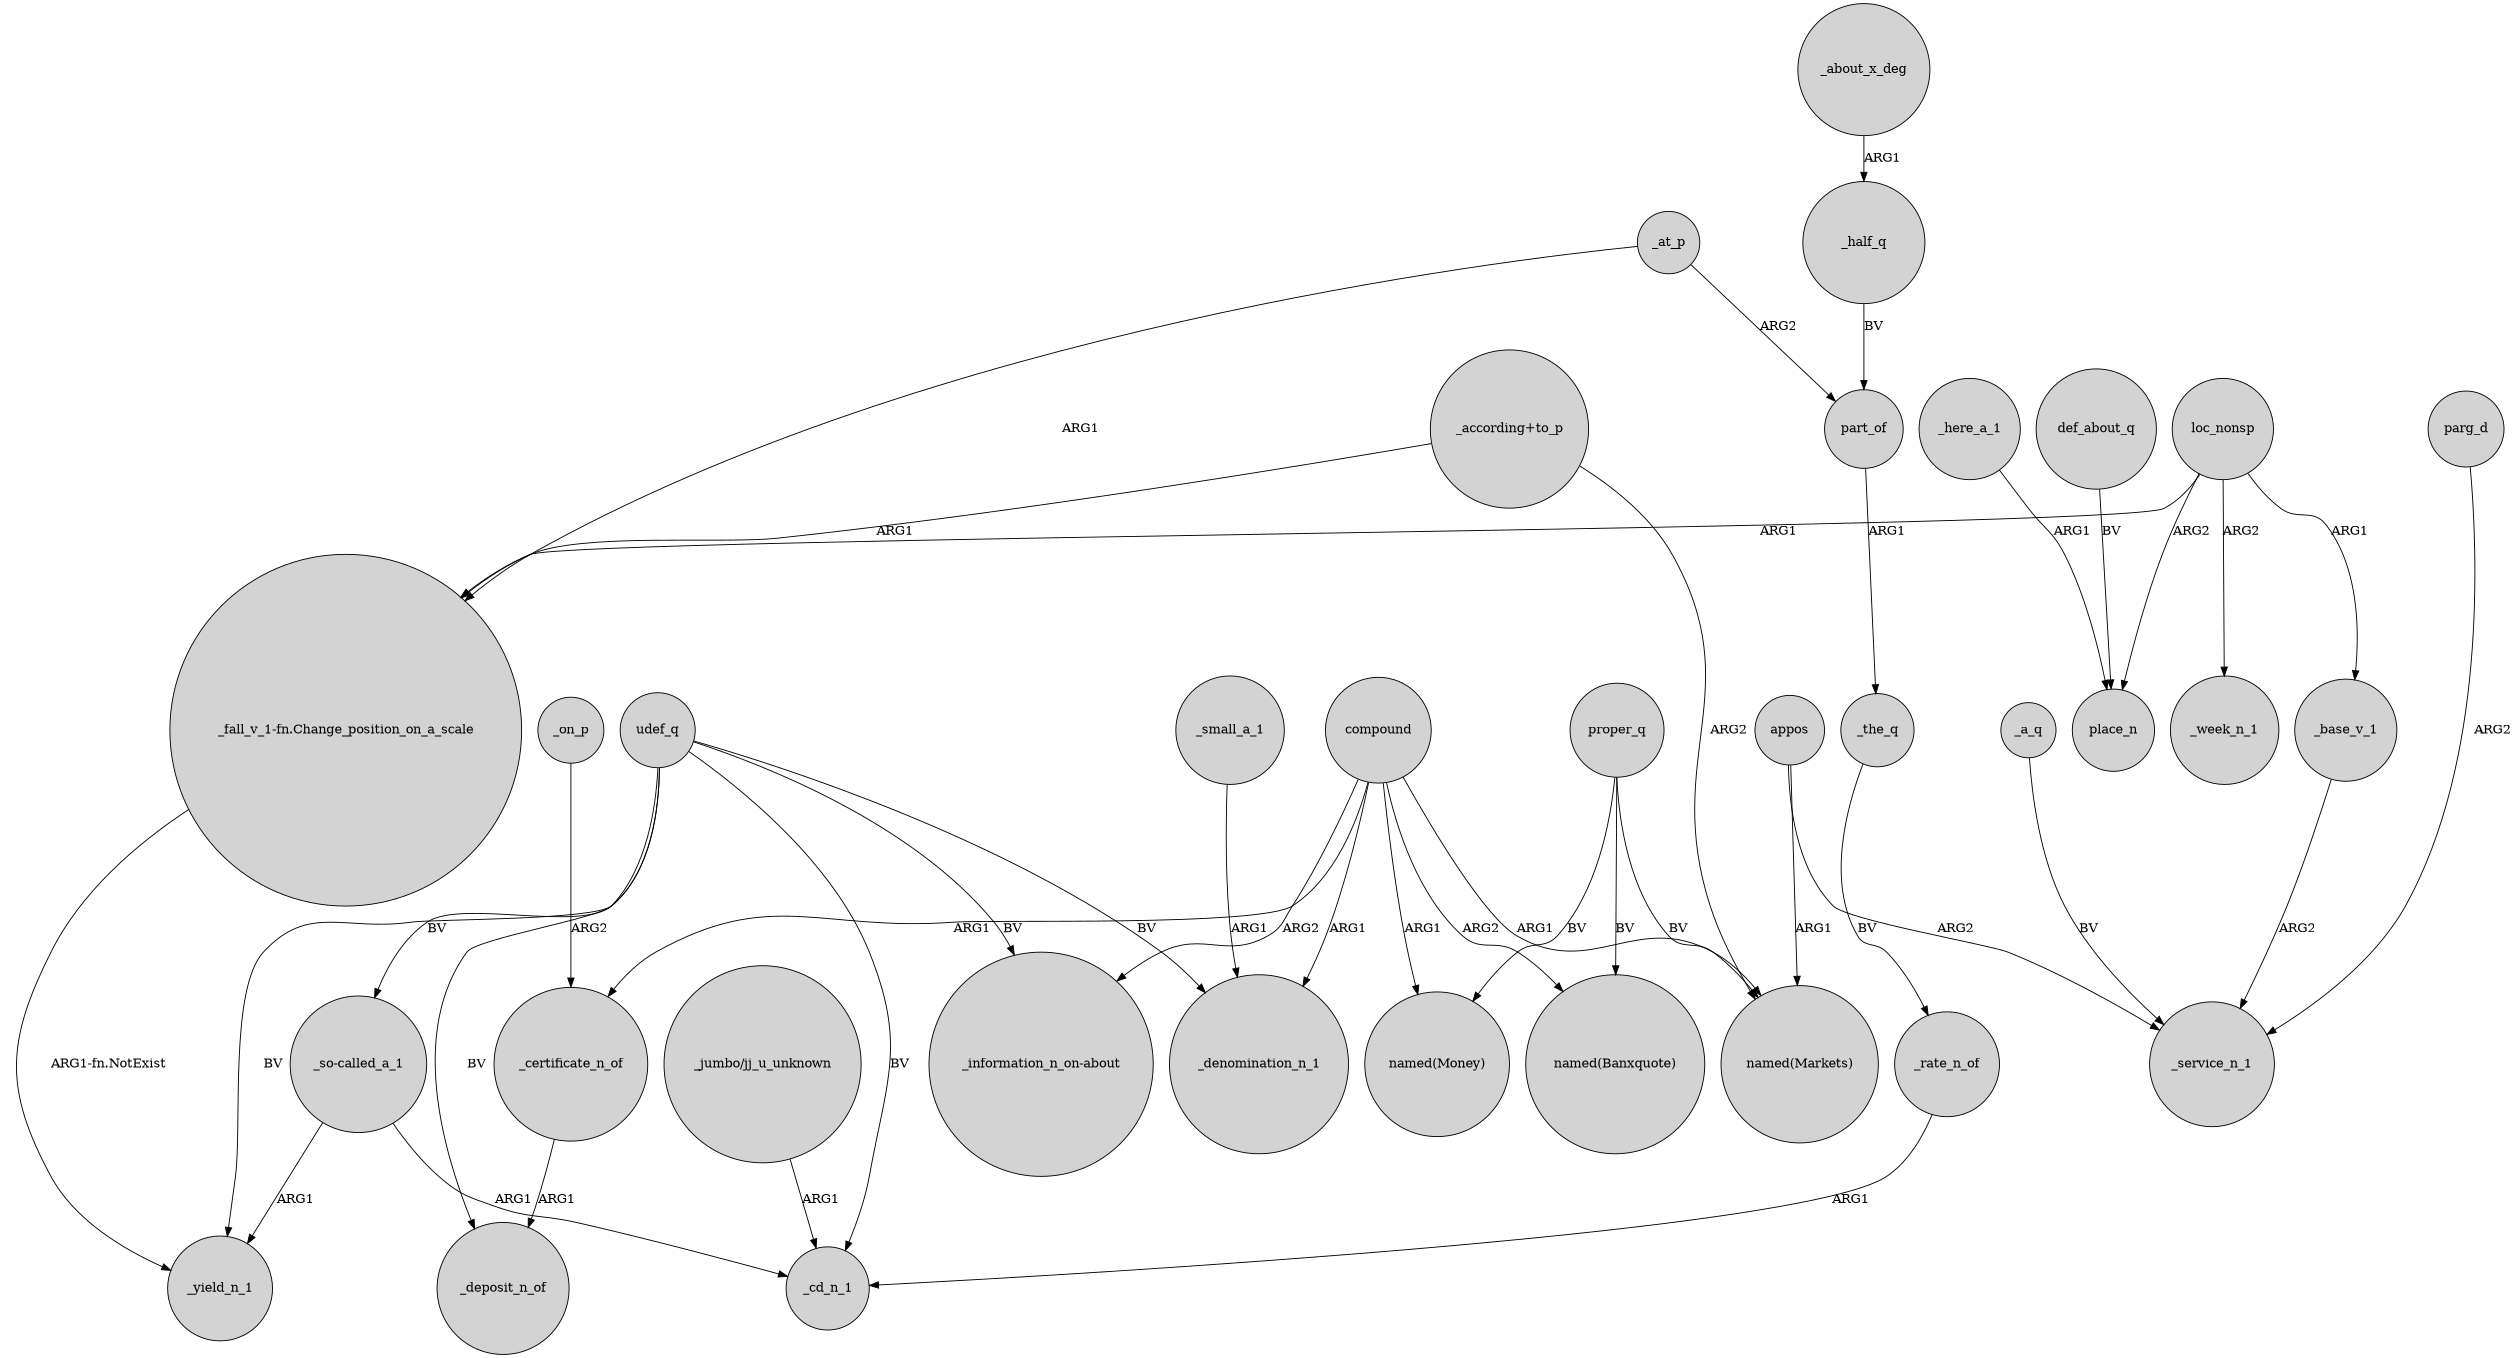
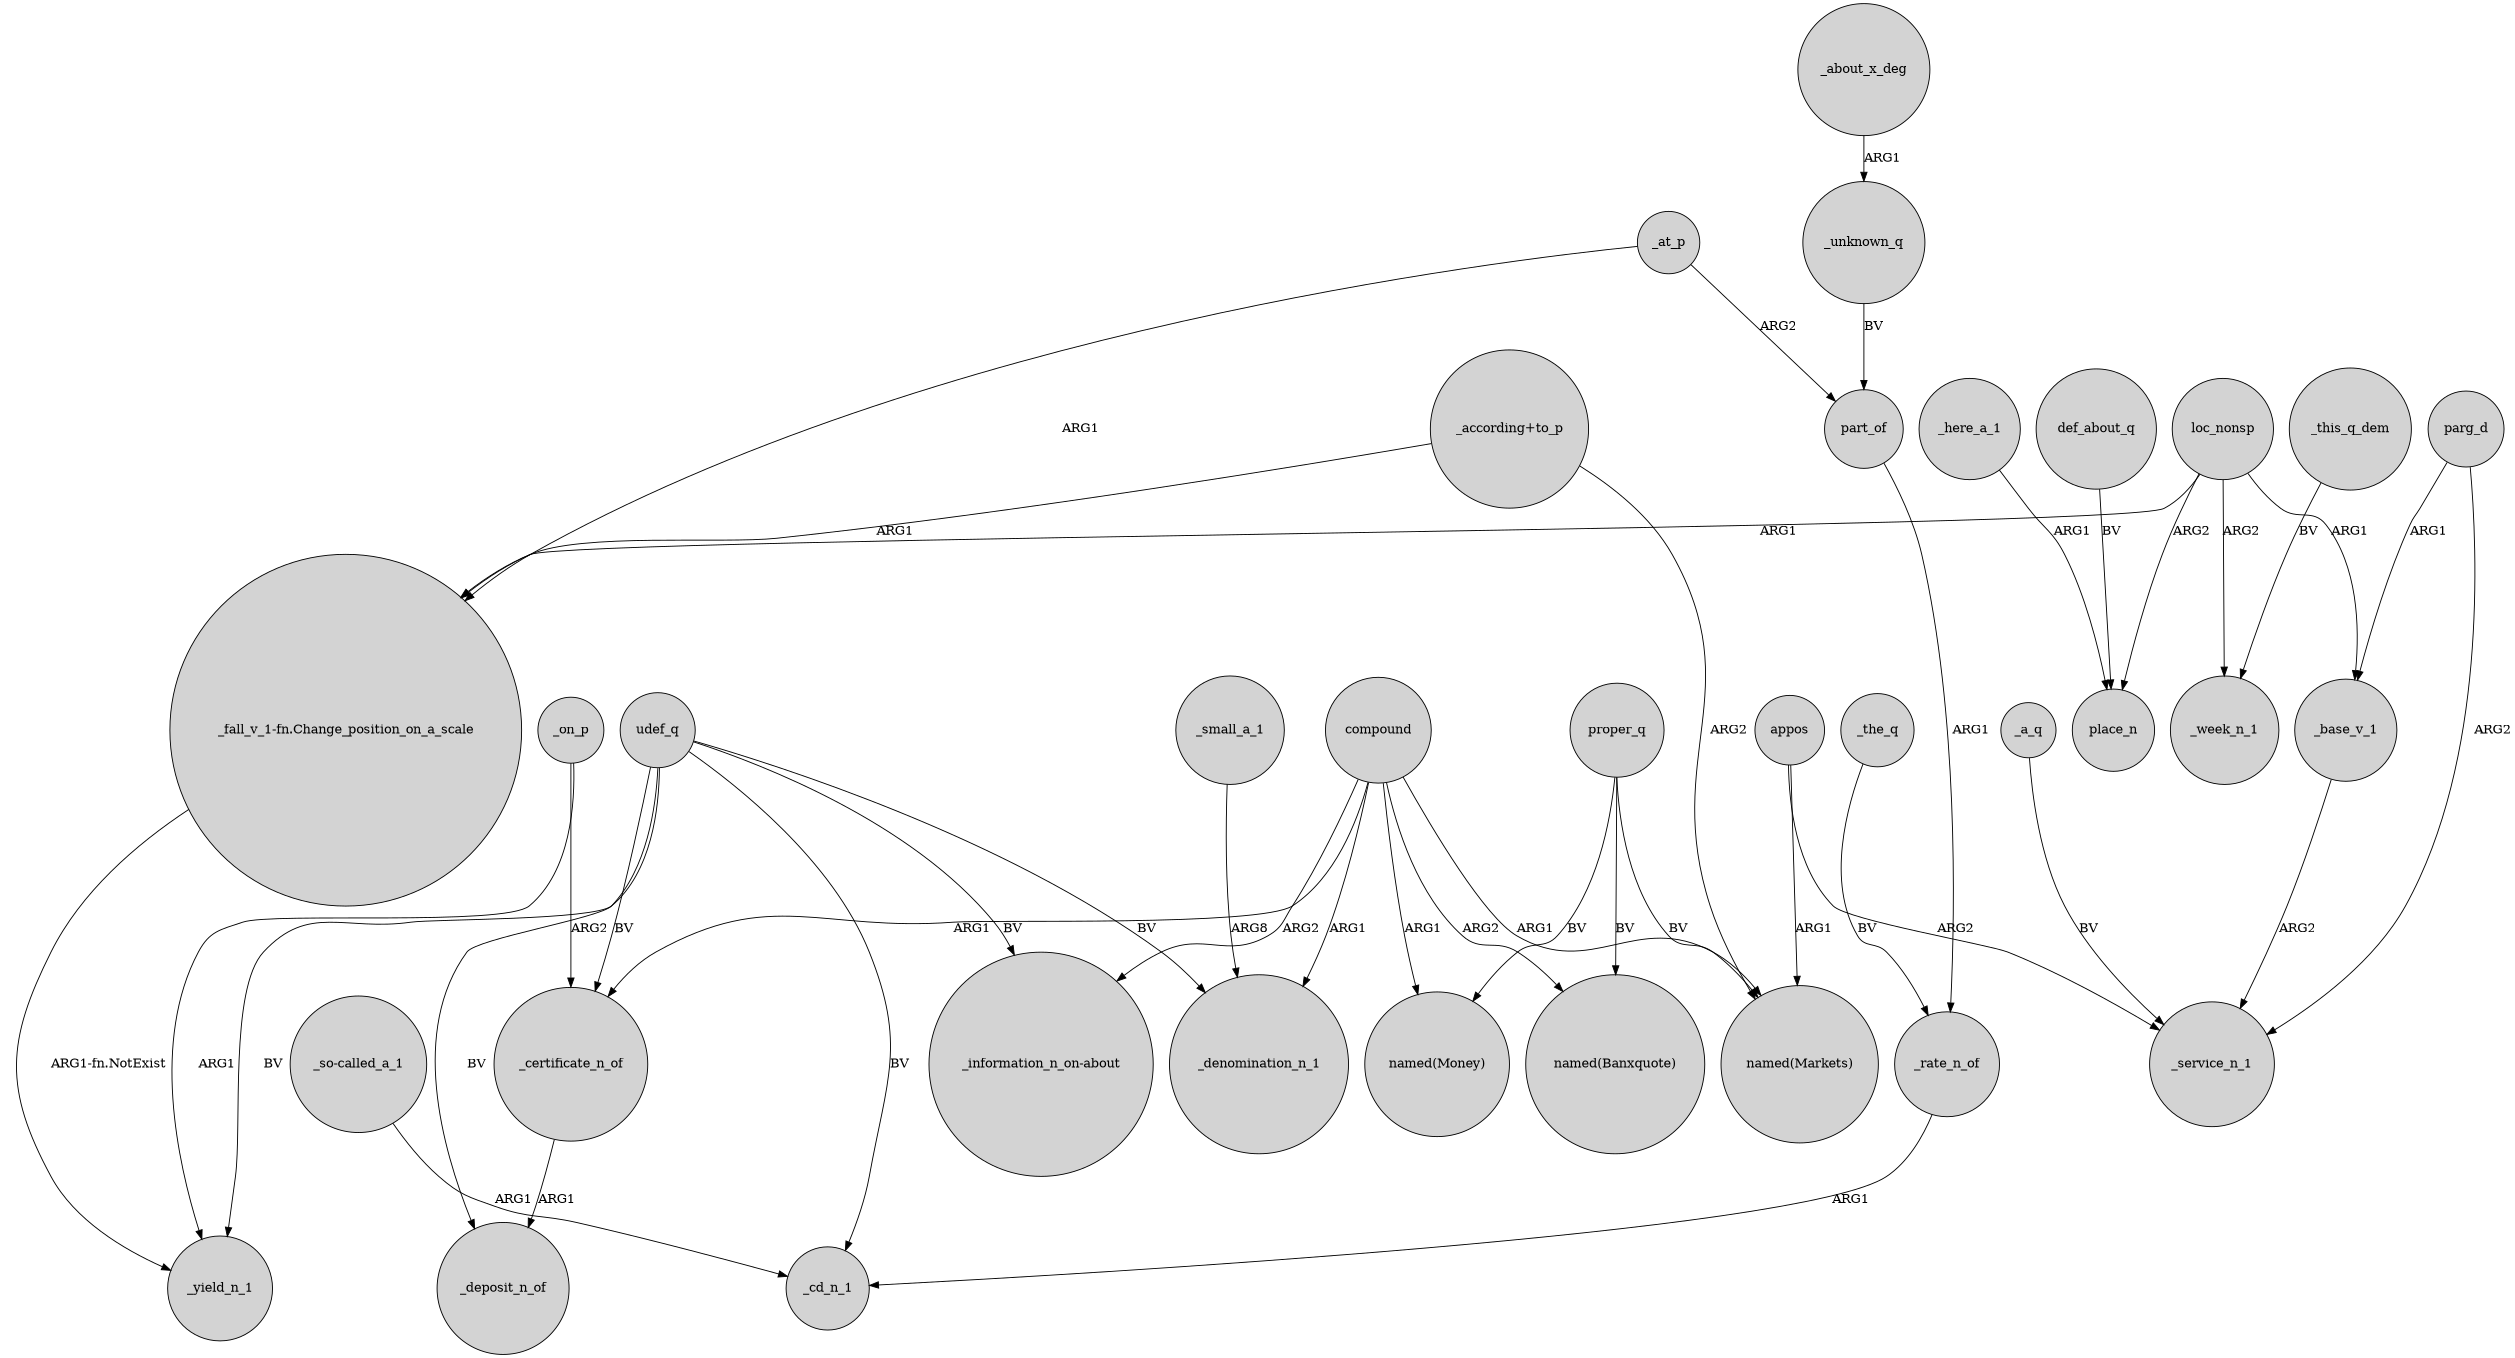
node "_half_q": label "_half_q" -> "_unknown_q"
node "_this_q_dem": added
edge "parg_d" -> "_base_v_1": added, label "ARG1"
edge "part_of" -> "_the_q": now "part_of" -> "_rate_n_of"
edge "udef_q" -> "_so-called_a_1": now "udef_q" -> "_certificate_n_of"
edge "_small_a_1" -> "_denomination_n_1": label "ARG1" -> "ARG8"
node "_jumbo/jj_u_unknown": removed
edge "_so-called_a_1" -> "_yield_n_1": now "_on_p" -> "_yield_n_1"
